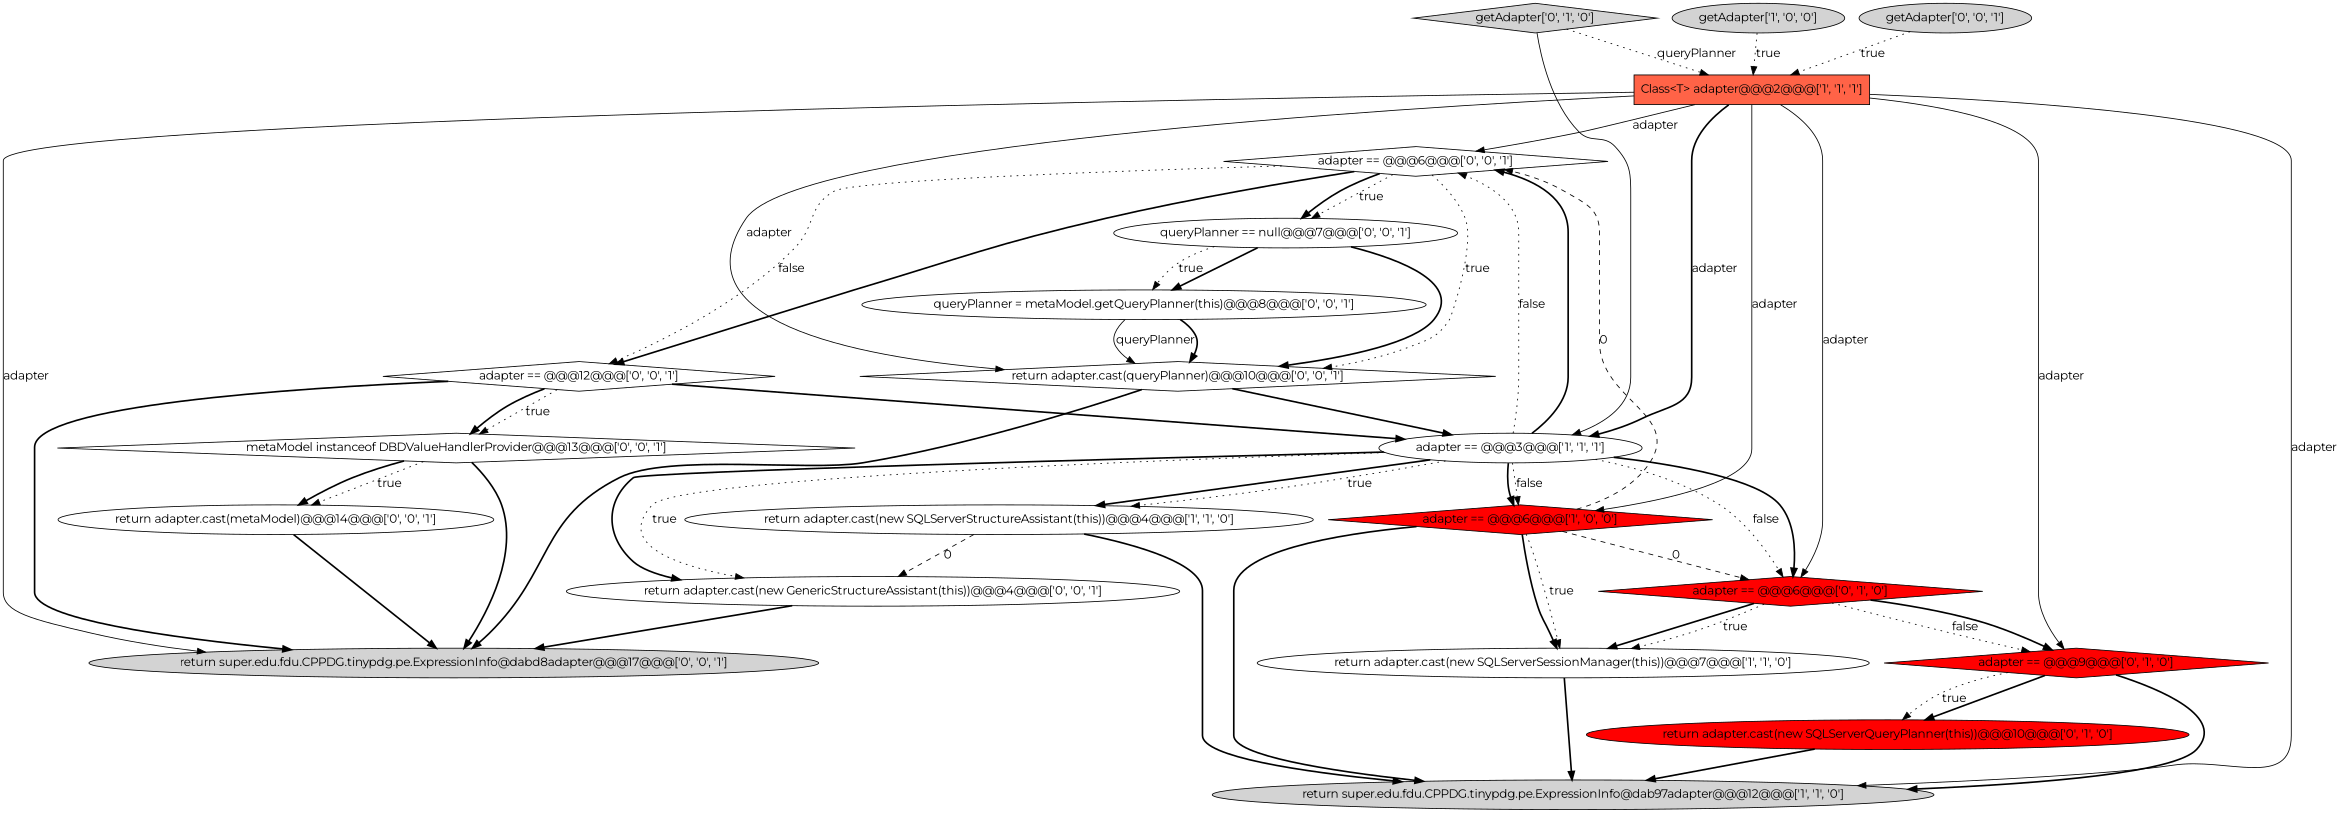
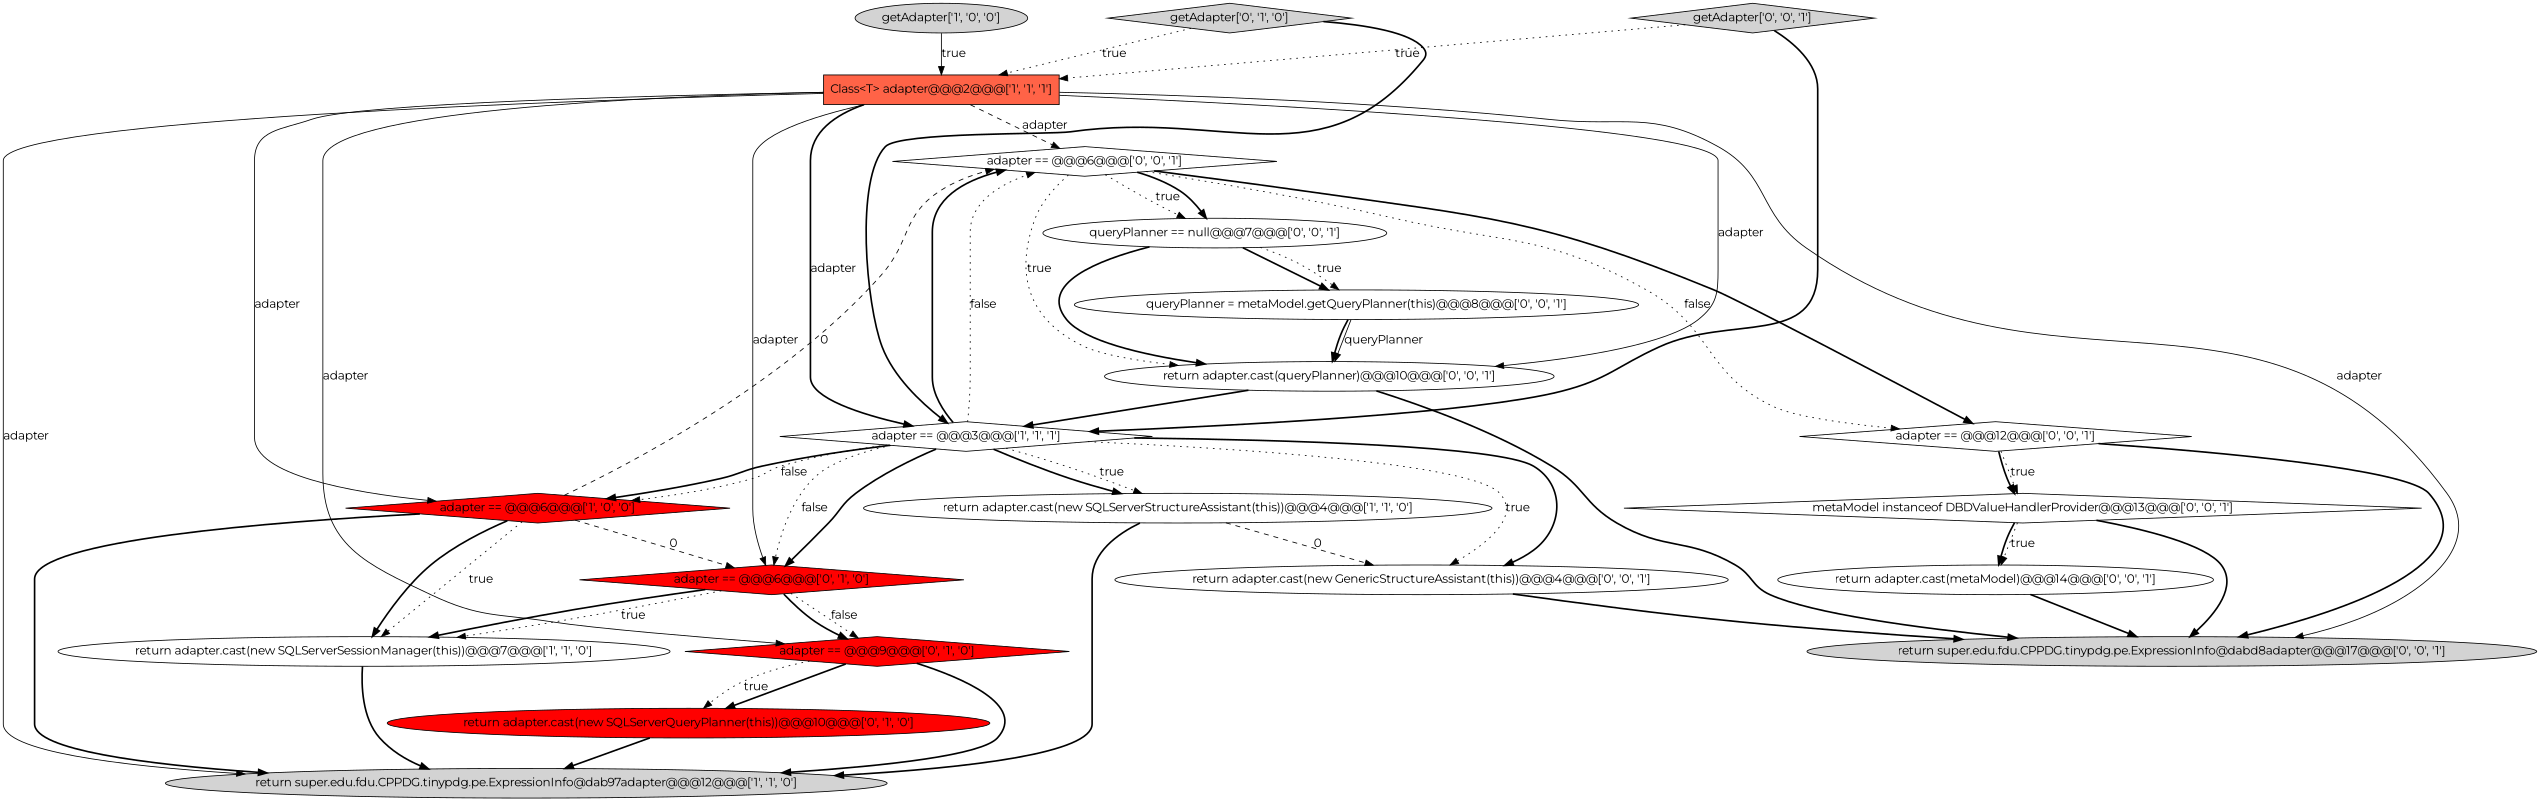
node "getAdapter['0', '0', '1']": shape ellipse -> diamond
edge "getAdapter['1', '0', '0']" -> "Class<T> adapter@@@2@@@['1', '1', '1']": style dotted -> solid
edge "getAdapter['0', '1', '0']" -> "Class<T> adapter@@@2@@@['1', '1', '1']": label "queryPlanner" -> "true"
edge "Class<T> adapter@@@2@@@['1', '1', '1']" -> "adapter == @@@6@@@['0', '0', '1']": style solid -> dashed
edge "getAdapter['0', '1', '0']" -> "adapter == @@@3@@@['1', '1', '1']": style solid -> bold
node "return adapter.cast(queryPlanner)@@@10@@@['0', '0', '1']": shape diamond -> ellipse
edge "adapter == @@@12@@@['0', '0', '1']" -> "adapter == @@@3@@@['1', '1', '1']": now "getAdapter['0', '0', '1']" -> "adapter == @@@3@@@['1', '1', '1']"
node "adapter == @@@3@@@['1', '1', '1']": shape ellipse -> diamond
